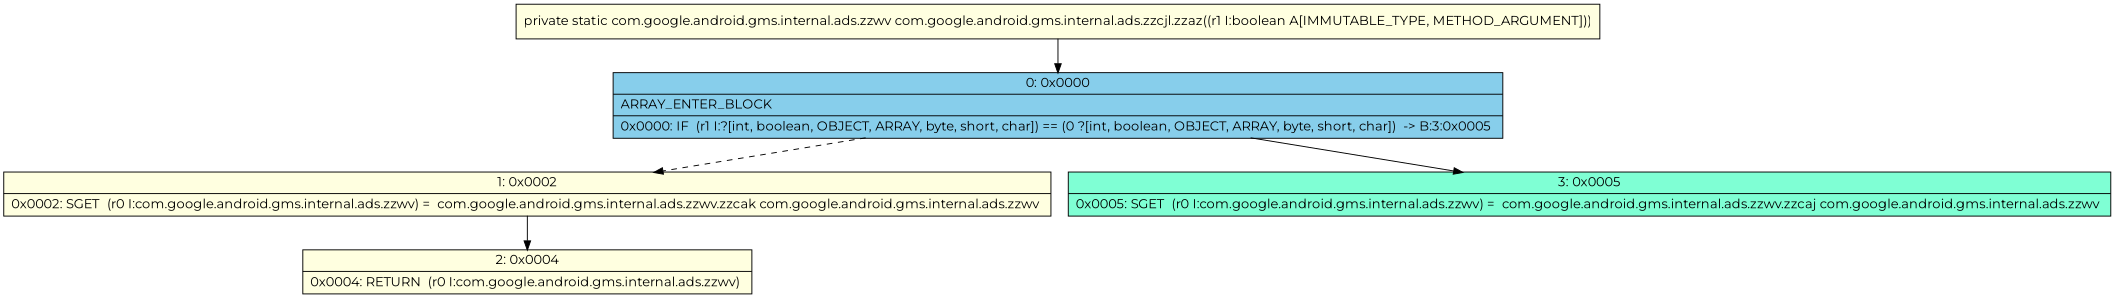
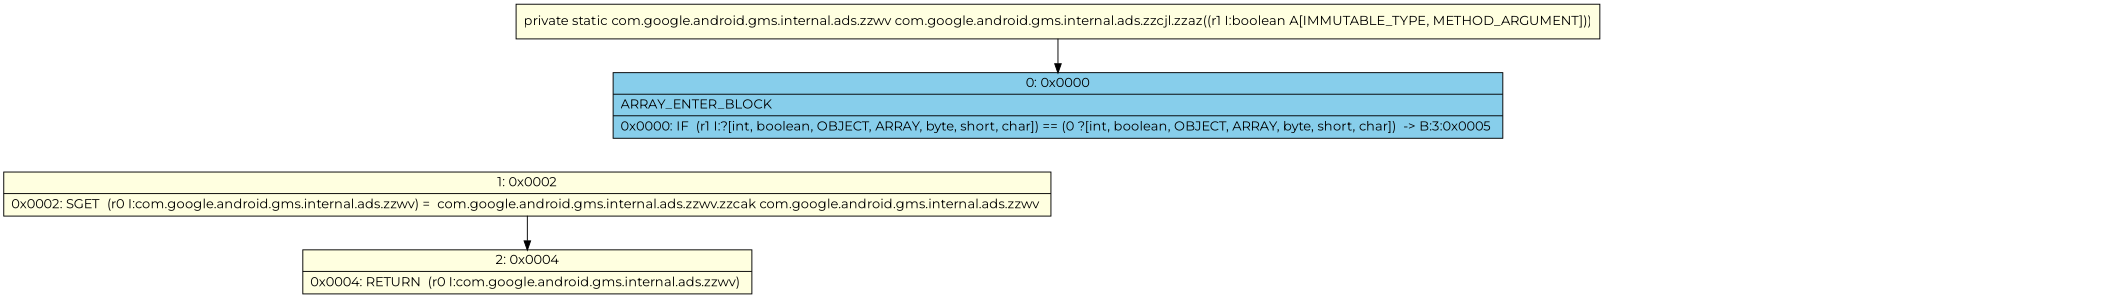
edge "0: 0x0000" -> "1: 0x0002": removed
node "3: 0x0005": removed
